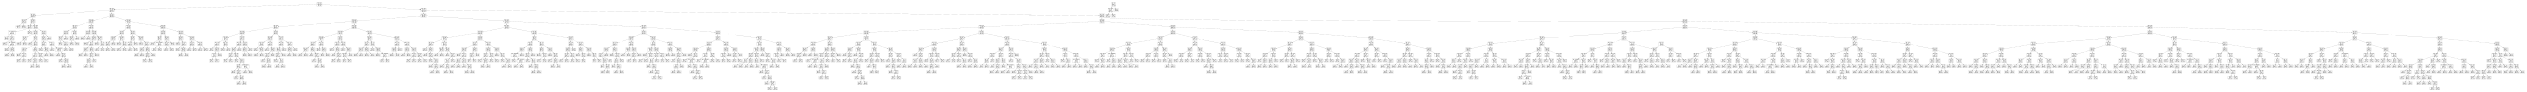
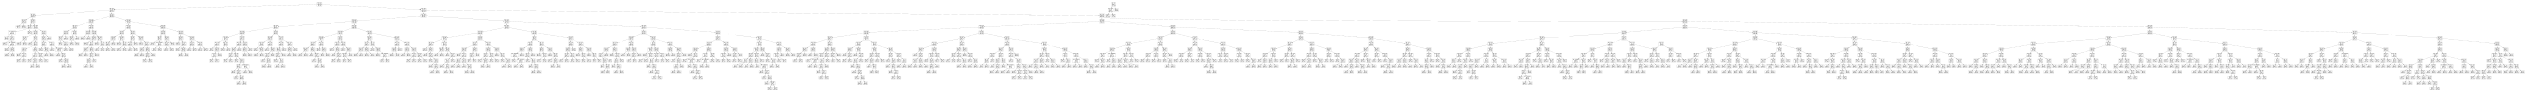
node "mse = 0.0 samples = 10 value = 4.682": added
